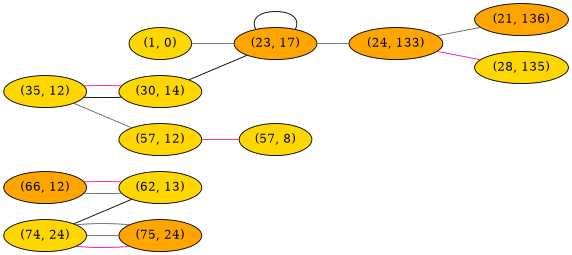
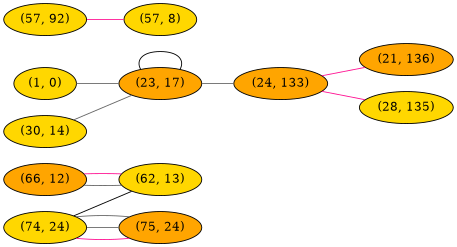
edge "(21, 136)" -- "(24, 133)": color gray40 -> deeppink
edge "(23, 17)" -- "(30, 14)": color black -> gray40
node "(35, 12)": removed
node "(57, 12)": label "(57, 12)" -> "(57, 92)"
